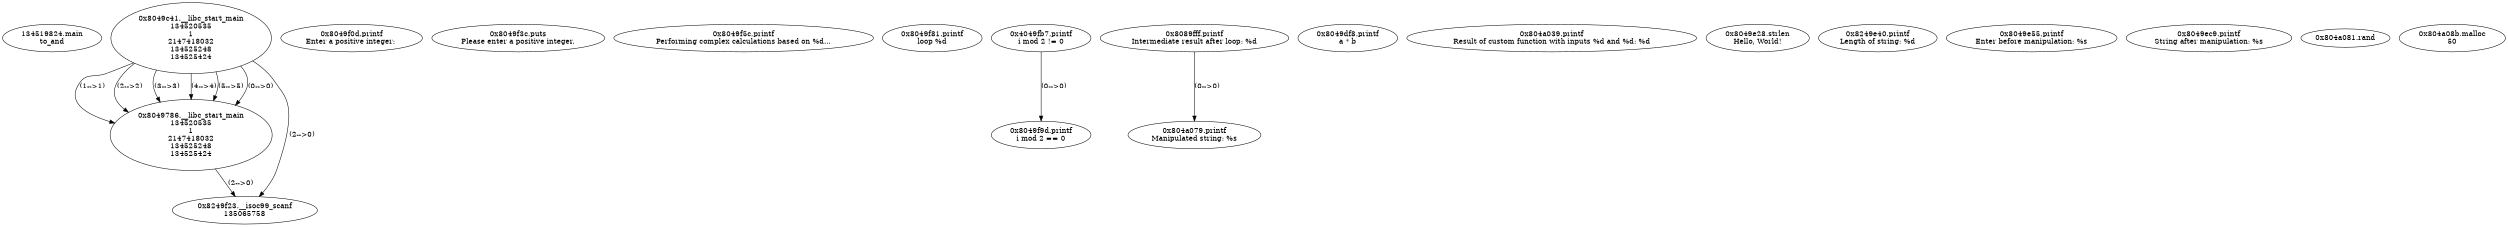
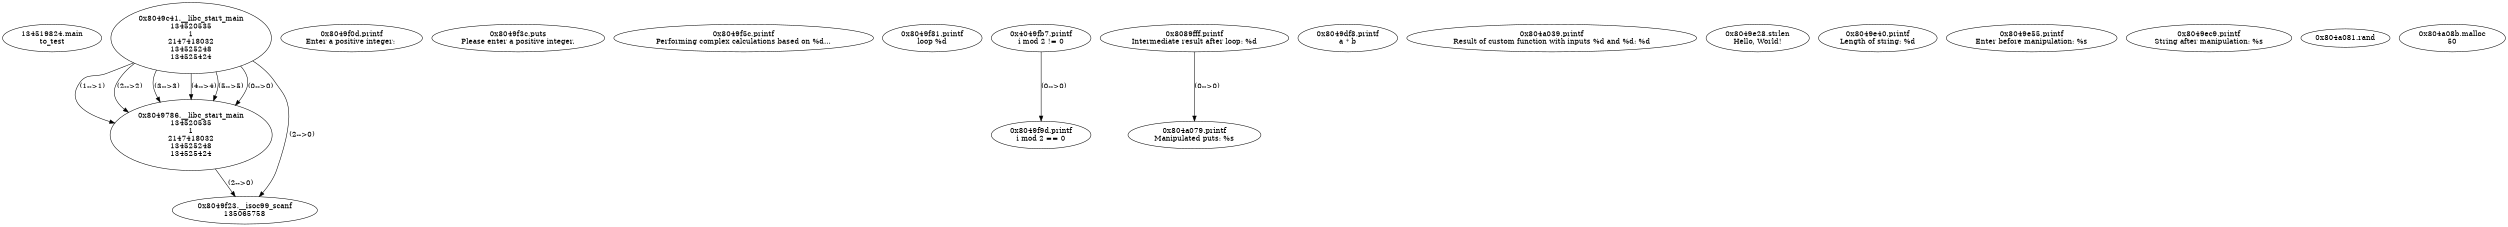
node "134519824.main to_and": label "134519824.main to_and" -> "134519824.main to_test"
node "0x8249e40.printf Length of string: %d": label "0x8249e40.printf Length of string: %d" -> "0x8049e40.printf Length of string: %d"
node "0x804a079.printf Manipulated string: %s": label "0x804a079.printf Manipulated string: %s" -> "0x804a079.printf Manipulated puts: %s"
node "0x8249f23.__isoc99_scanf 135065758": label "0x8249f23.__isoc99_scanf 135065758" -> "0x8049f23.__isoc99_scanf 135065758"
